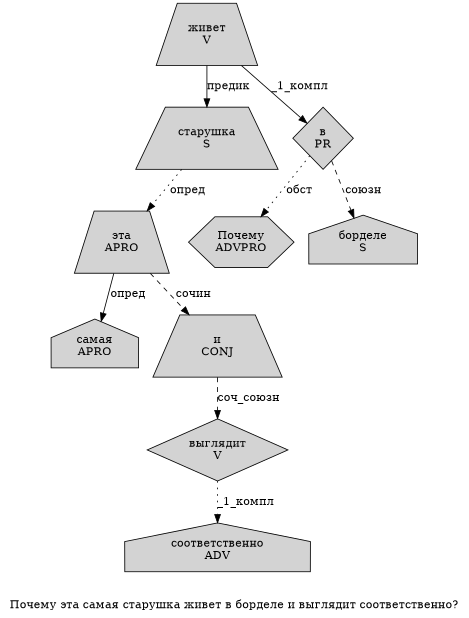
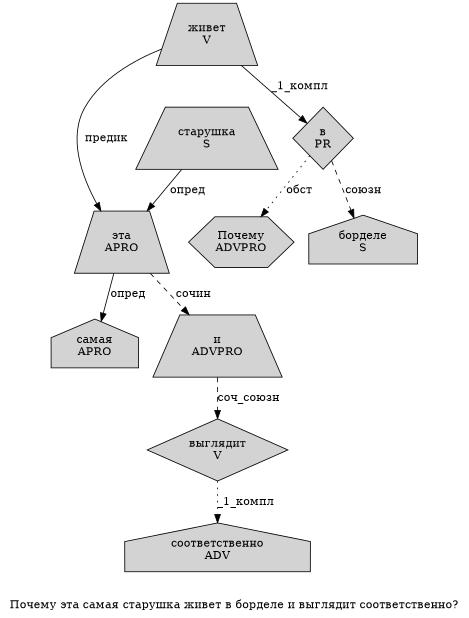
edge "живет V" -> "старушка S": now "живет V" -> "эта APRO"
edge "старушка S" -> "эта APRO": style dotted -> solid
node "и CONJ": label "и CONJ" -> "и ADVPRO"
